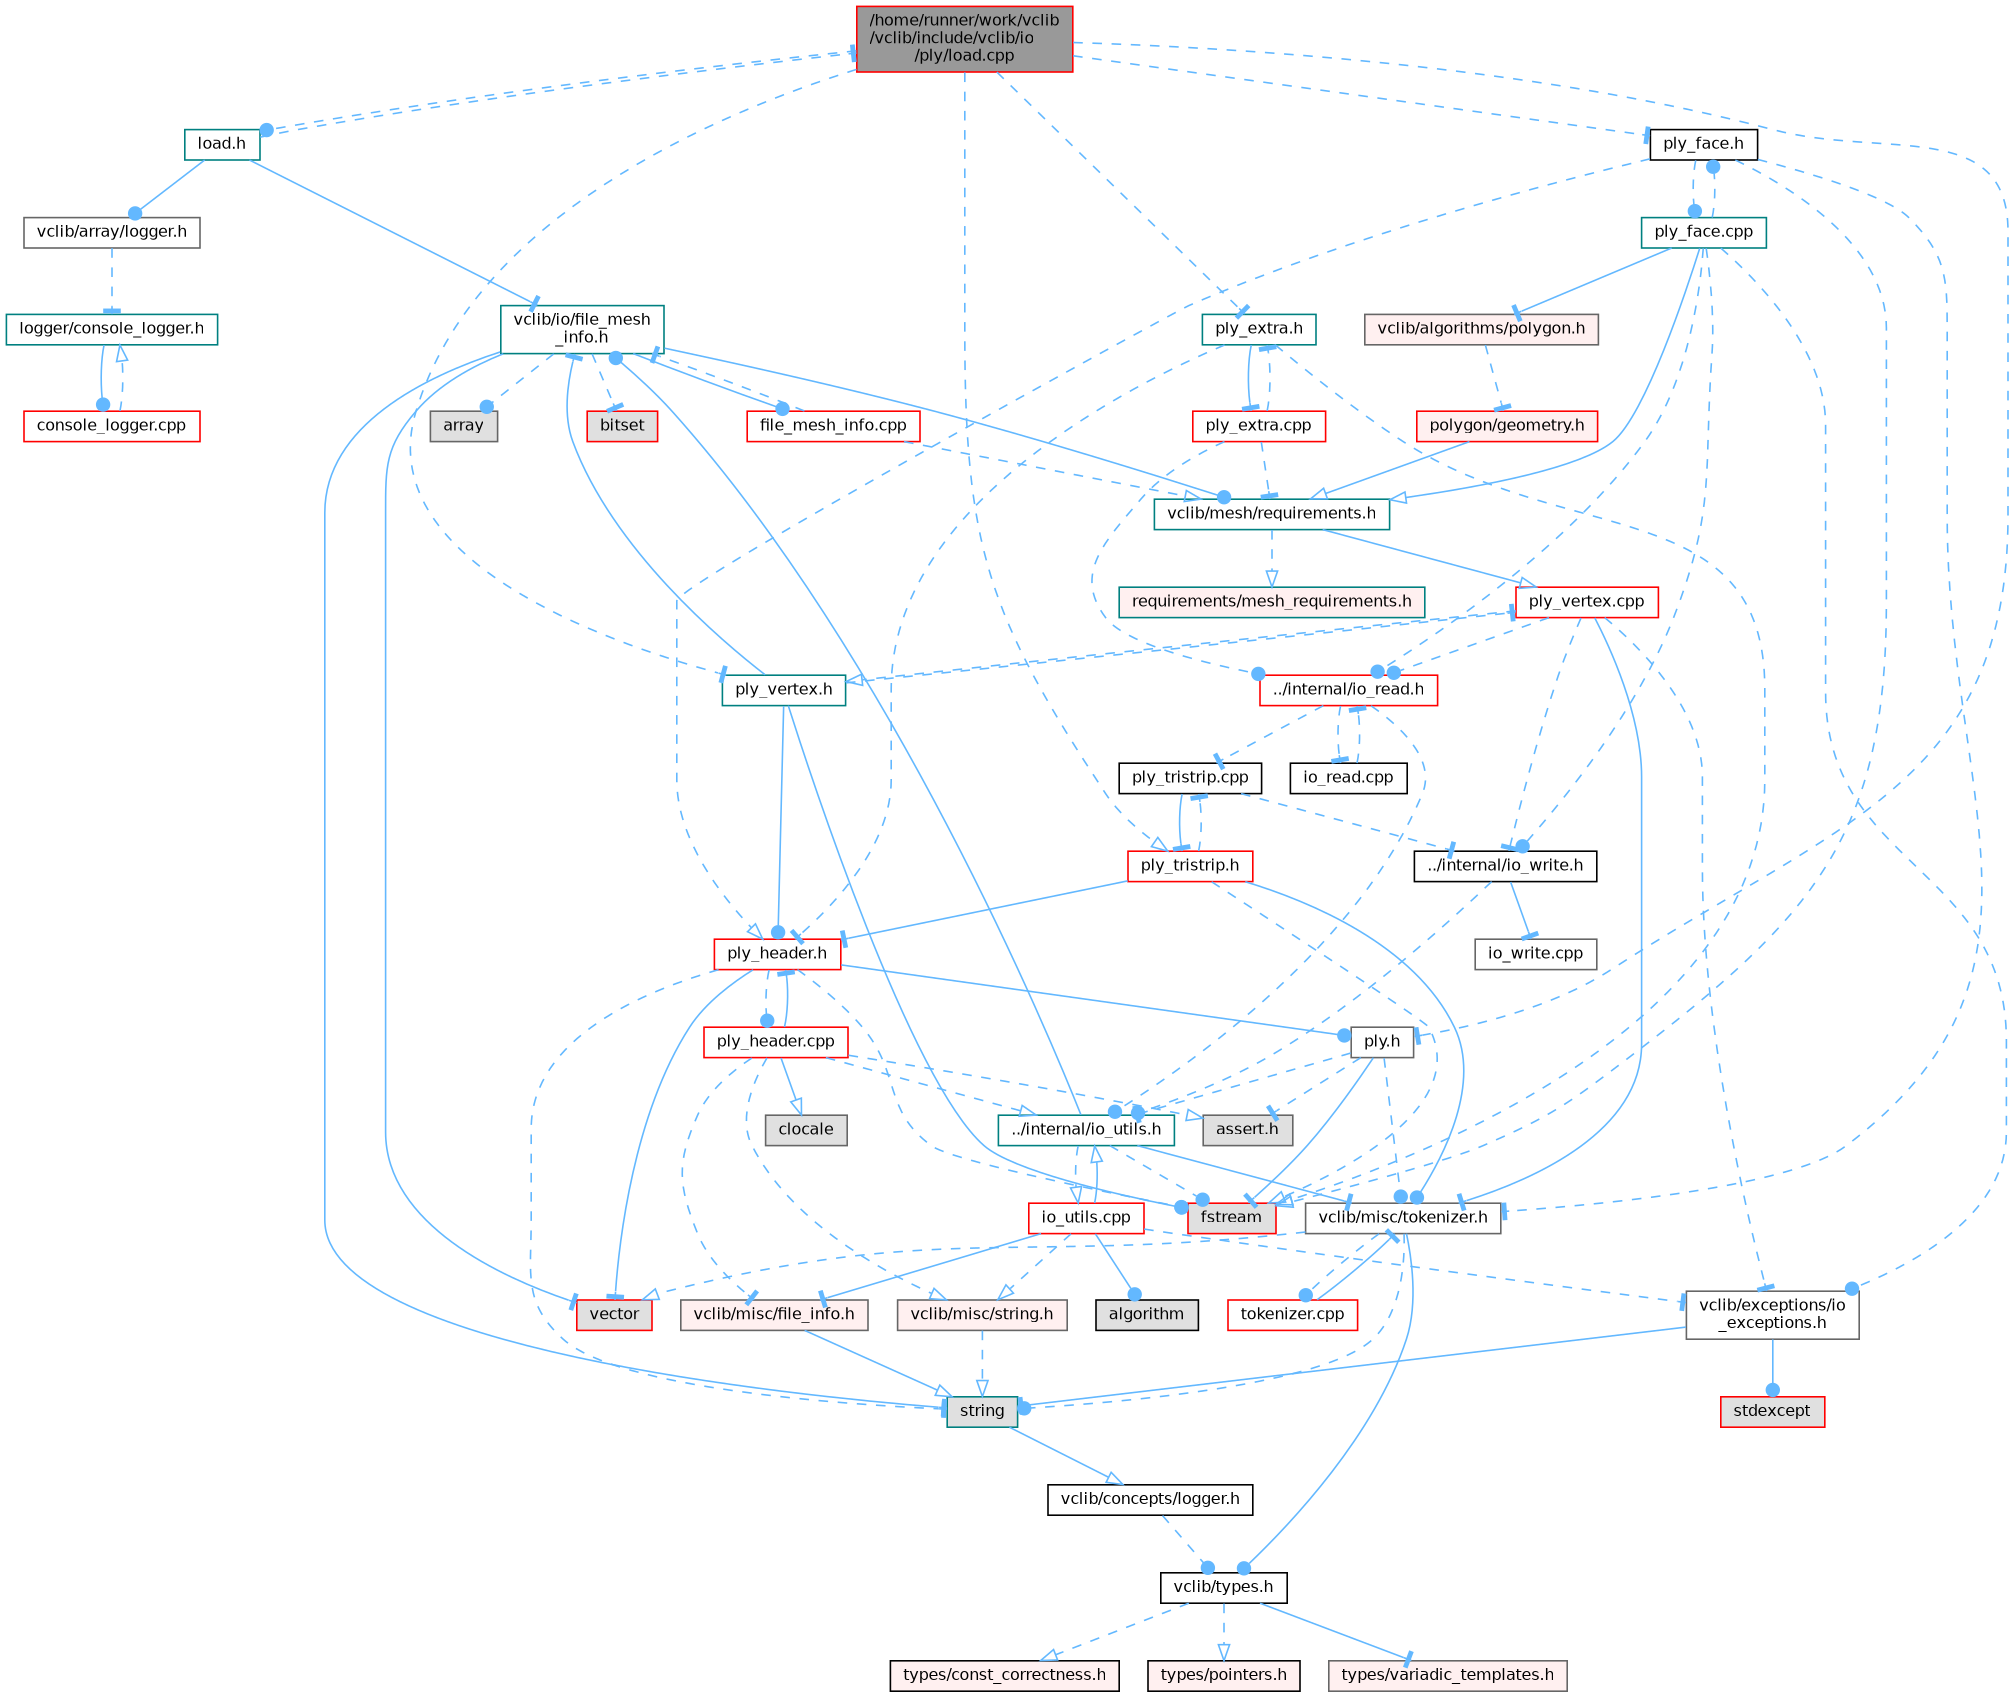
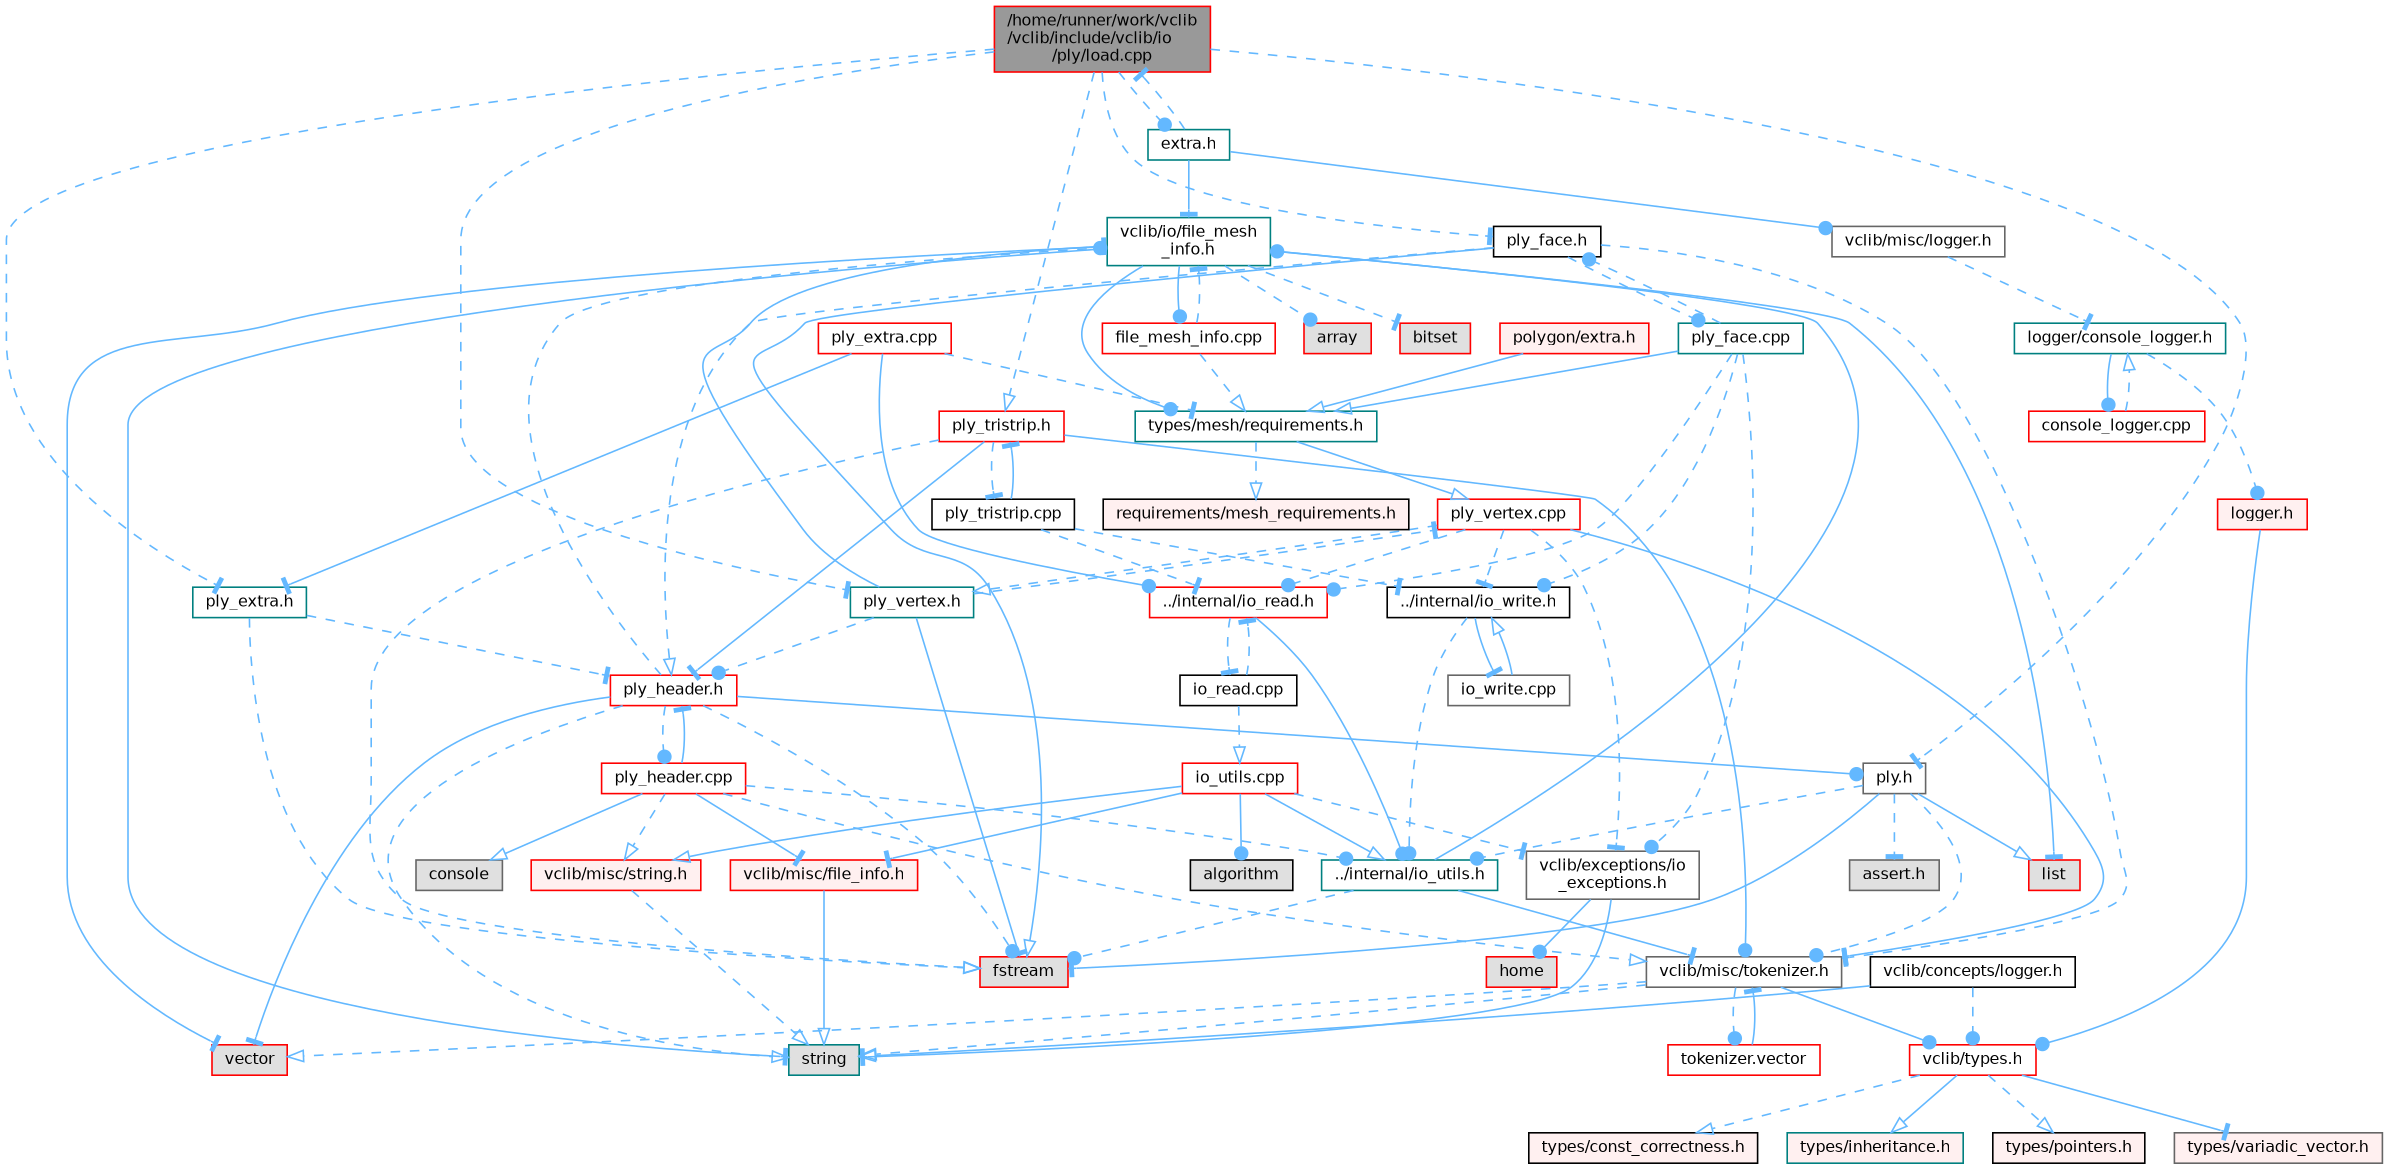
node "load.h": label "load.h" -> "extra.h"
node "vclib/array/logger.h": label "vclib/array/logger.h" -> "vclib/misc/logger.h"
edge "ply_header.h" -> "vclib/io/file_mesh _info.h": added
node "vclib/algorithms/polygon.h": removed
edge "ply_extra.h" -> "ply_extra.cpp": removed
edge "ply_extra.cpp" -> "ply_extra.h": style dashed -> solid
node "array": color gray40 -> red
node "polygon/geometry.h": label "polygon/geometry.h" -> "polygon/extra.h"
node "vclib/mesh/requirements.h": label "vclib/mesh/requirements.h" -> "types/mesh/requirements.h"
node "logger.h": added
edge "ply_extra.cpp" -> "../internal/io_read.h": style dashed -> solid
node "requirements/mesh_requirements.h": color teal -> black
edge "io_write.cpp" -> "../internal/io_write.h": added
edge "../internal/io_read.h" -> "ply_tristrip.cpp": reversed
edge "ply_face.h" -> "fstream": style dashed -> solid
edge "ply_vertex.h" -> "ply_header.h": style solid -> dashed
node "list": added
edge "../internal/io_read.h" -> "../internal/io_utils.h": style dashed -> solid
edge "ply_vertex.h" -> "fstream": arrowhead dot -> tee
edge "ply.h" -> "../internal/io_utils.h": arrowhead tee -> dot
edge "ply_header.cpp" -> "../internal/io_utils.h": arrowhead onormal -> dot
edge "ply_header.cpp" -> "assert.h": now "ply_header.cpp" -> "vclib/misc/tokenizer.h"
node "clocale": label "clocale" -> "console"
node "types/inheritance.h": added
edge "../internal/io_utils.h" -> "io_utils.cpp": now "io_read.cpp" -> "io_utils.cpp"
edge "ply_header.cpp" -> "vclib/misc/file_info.h": style dashed -> solid
edge "io_utils.cpp" -> "vclib/misc/string.h": style dashed -> solid
edge "ply_header.h" -> "string": arrowhead tee -> onormal
node "vclib/misc/file_info.h": color gray40 -> red
node "vclib/misc/string.h": color gray40 -> red
node "tokenizer.cpp": label "tokenizer.cpp" -> "tokenizer.vector"
edge "vclib/misc/tokenizer.h" -> "string": arrowhead dot -> onormal
node "stdexcept": label "stdexcept" -> "home"
edge "string" -> "vclib/concepts/logger.h": reversed
node "vclib/types.h": color black -> red
node "types/variadic_templates.h": label "types/variadic_templates.h" -> "types/variadic_vector.h"
